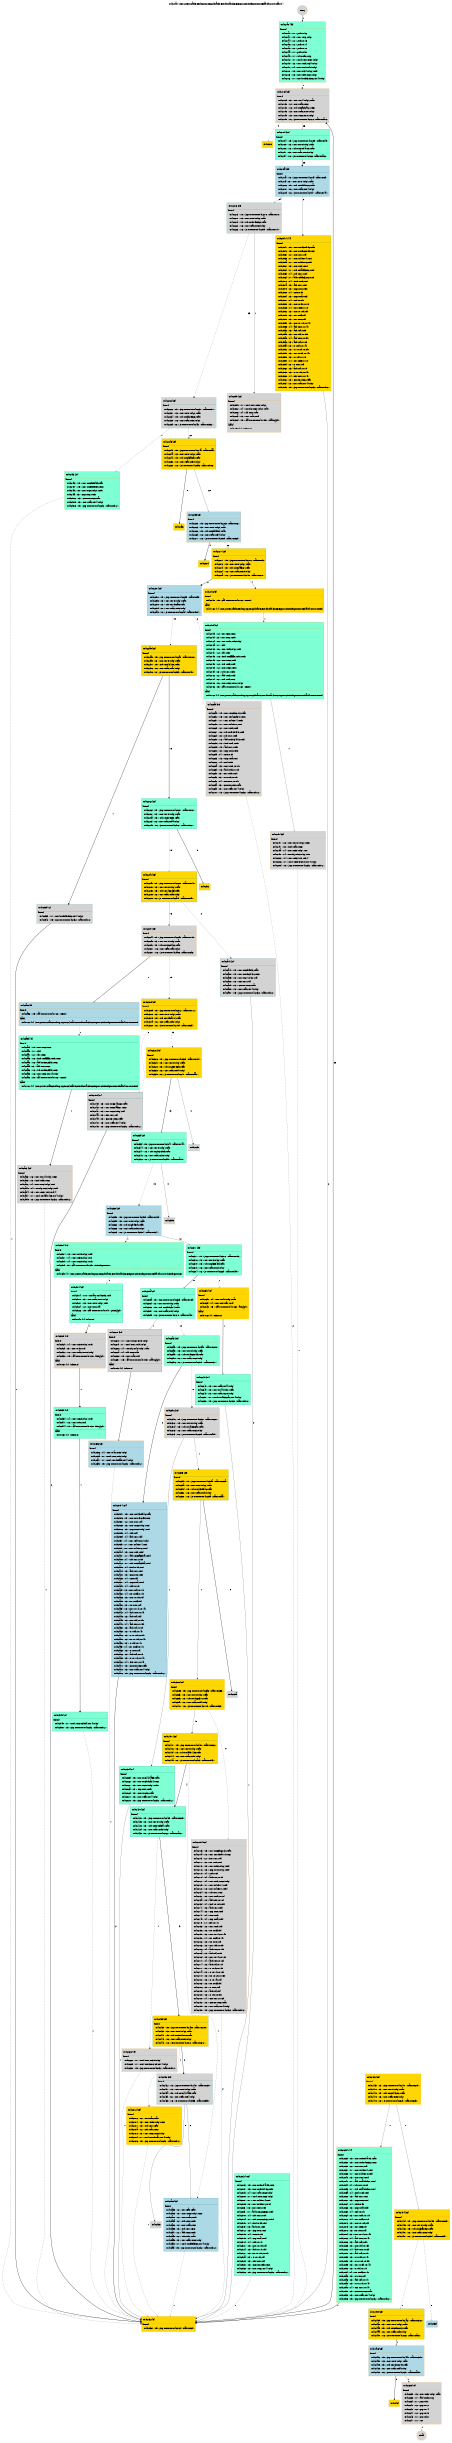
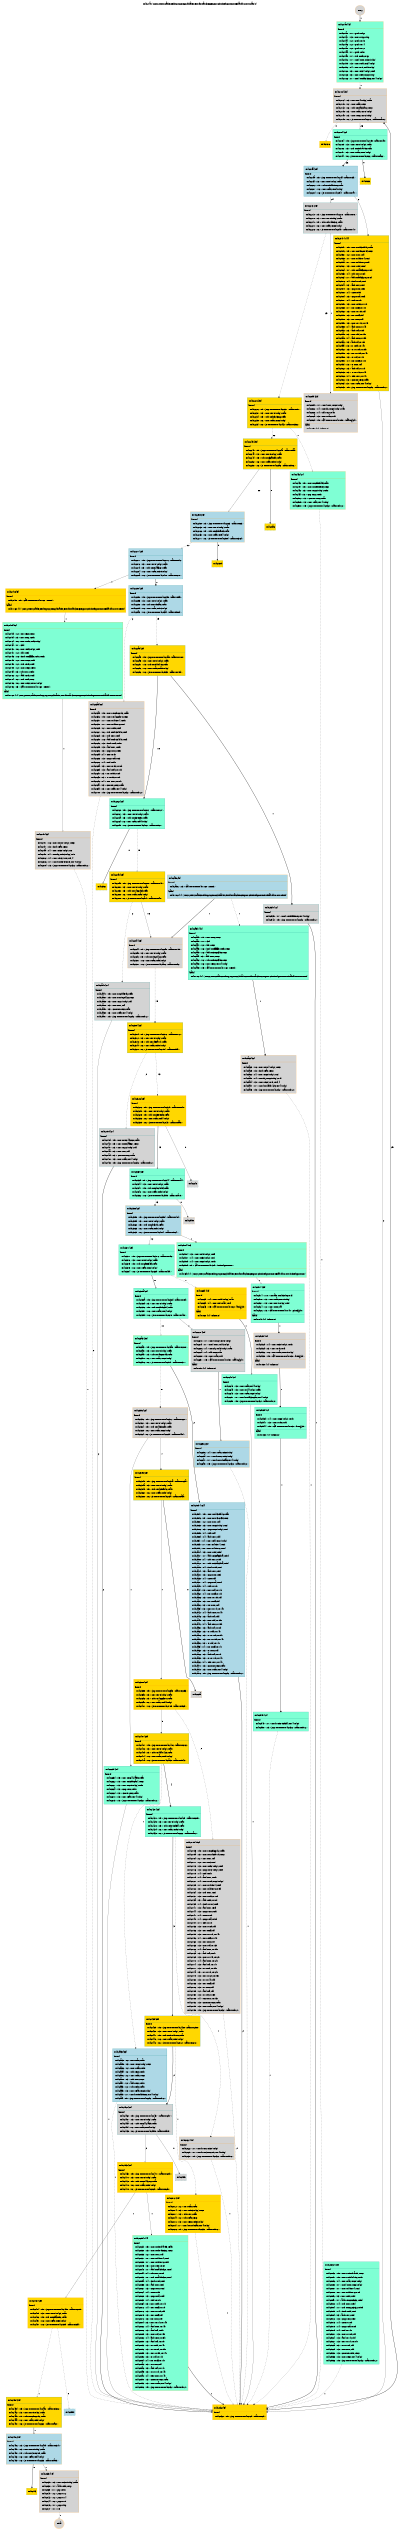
node "0x402c6c": added
node "0x40222c [25]": fillcolor lightgrey -> gold
node "0x402277 [25]": fillcolor gold -> lightblue
edge "0x4022f4 [25]" -> "0x402a96 [5]": reversed
edge "0x402452 [25]" -> "0x402ae3 [33]": now "0x402452 [25]" -> "0x40246b [25]"
